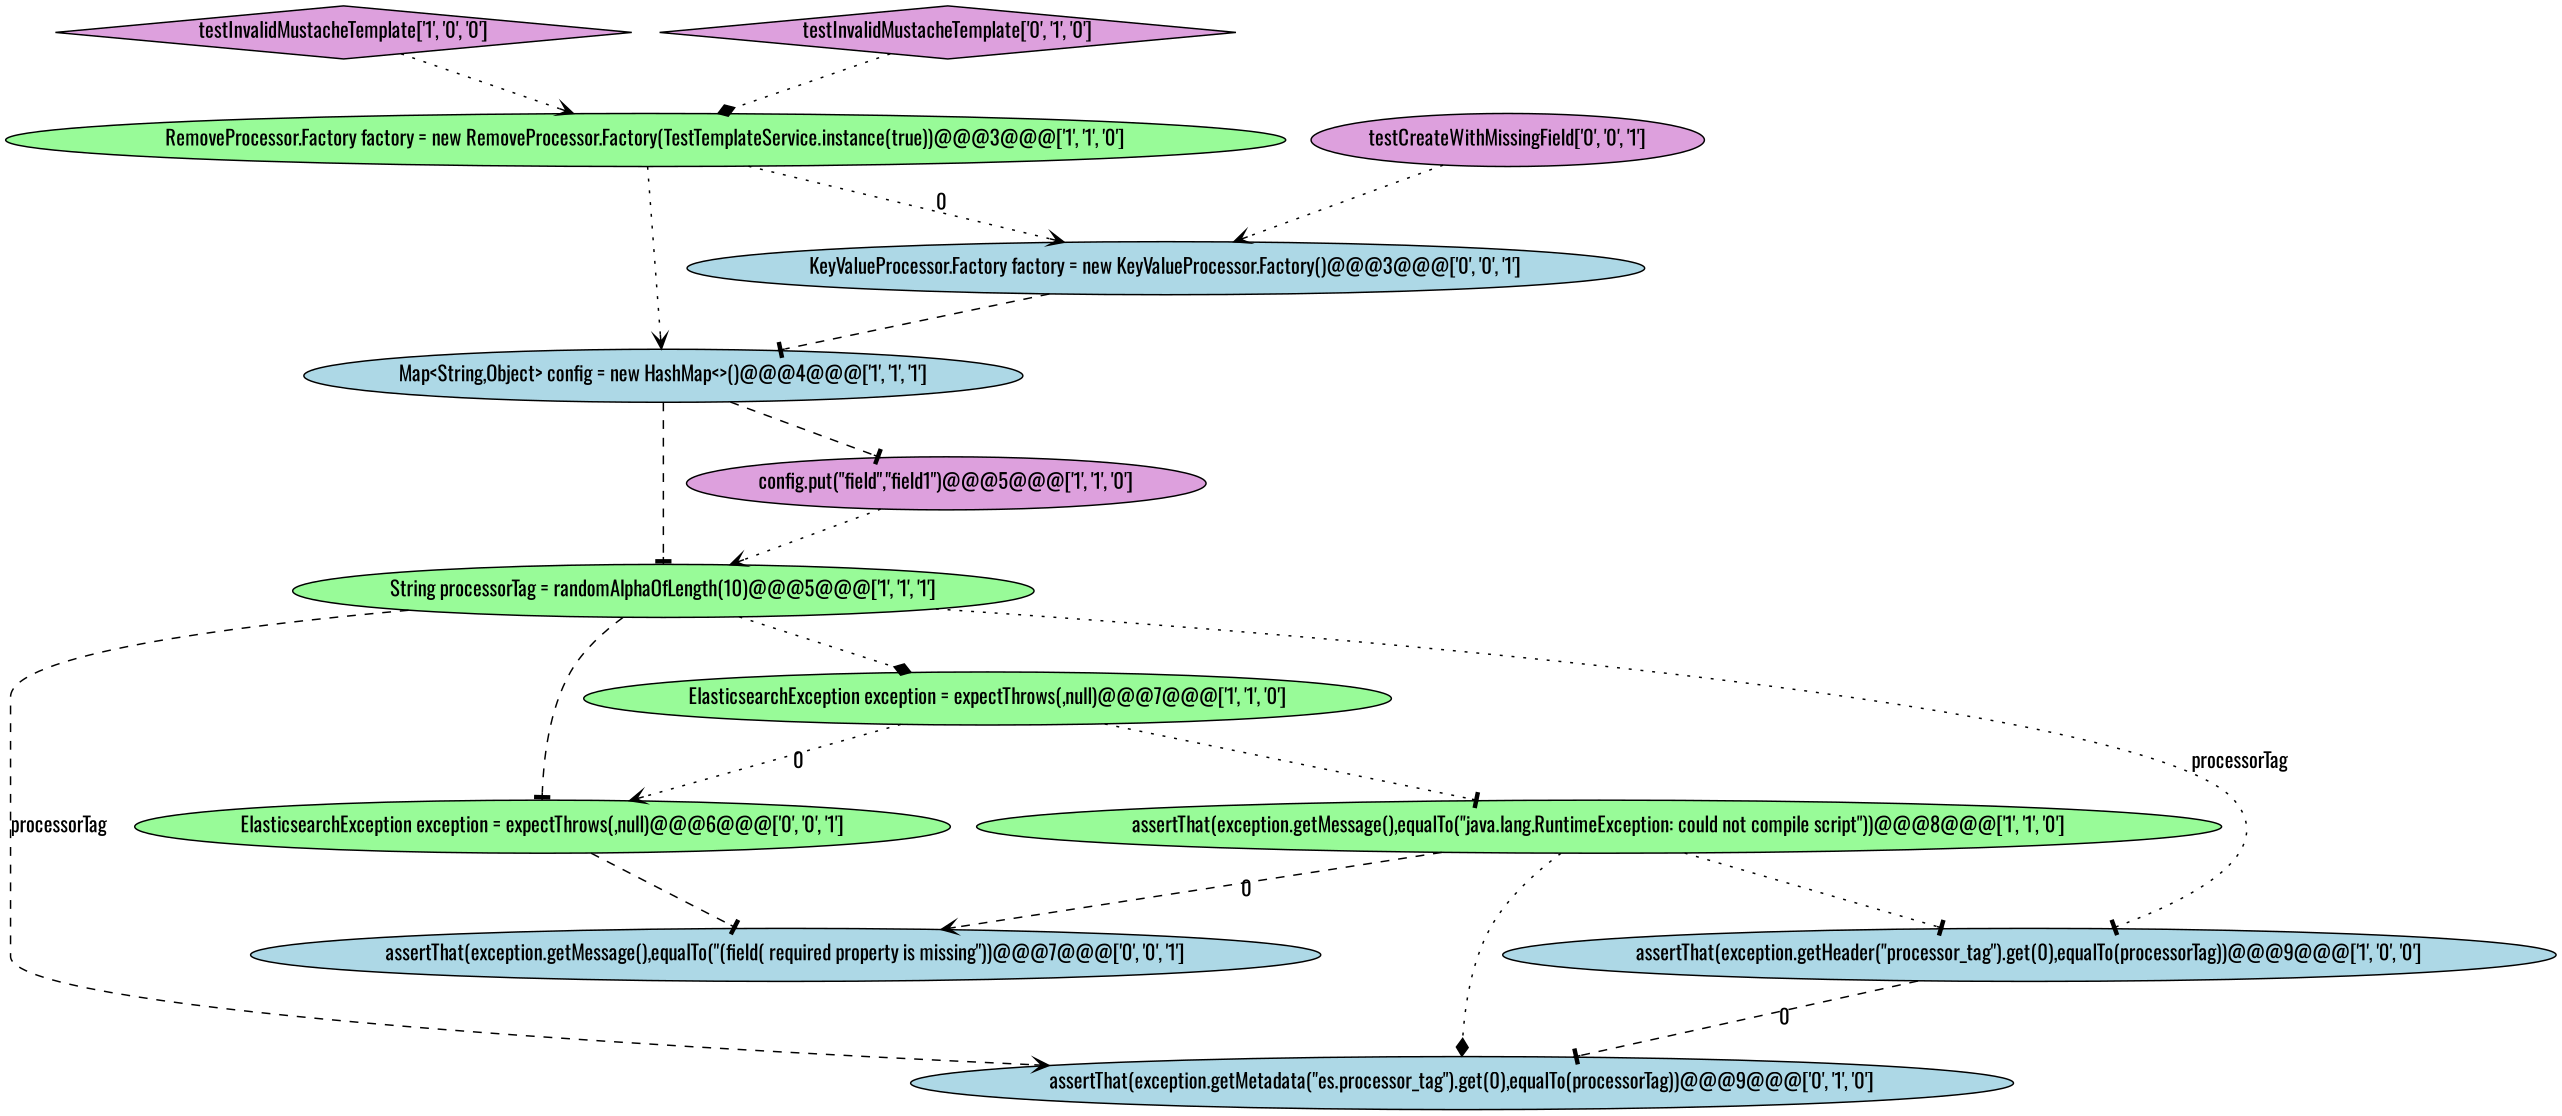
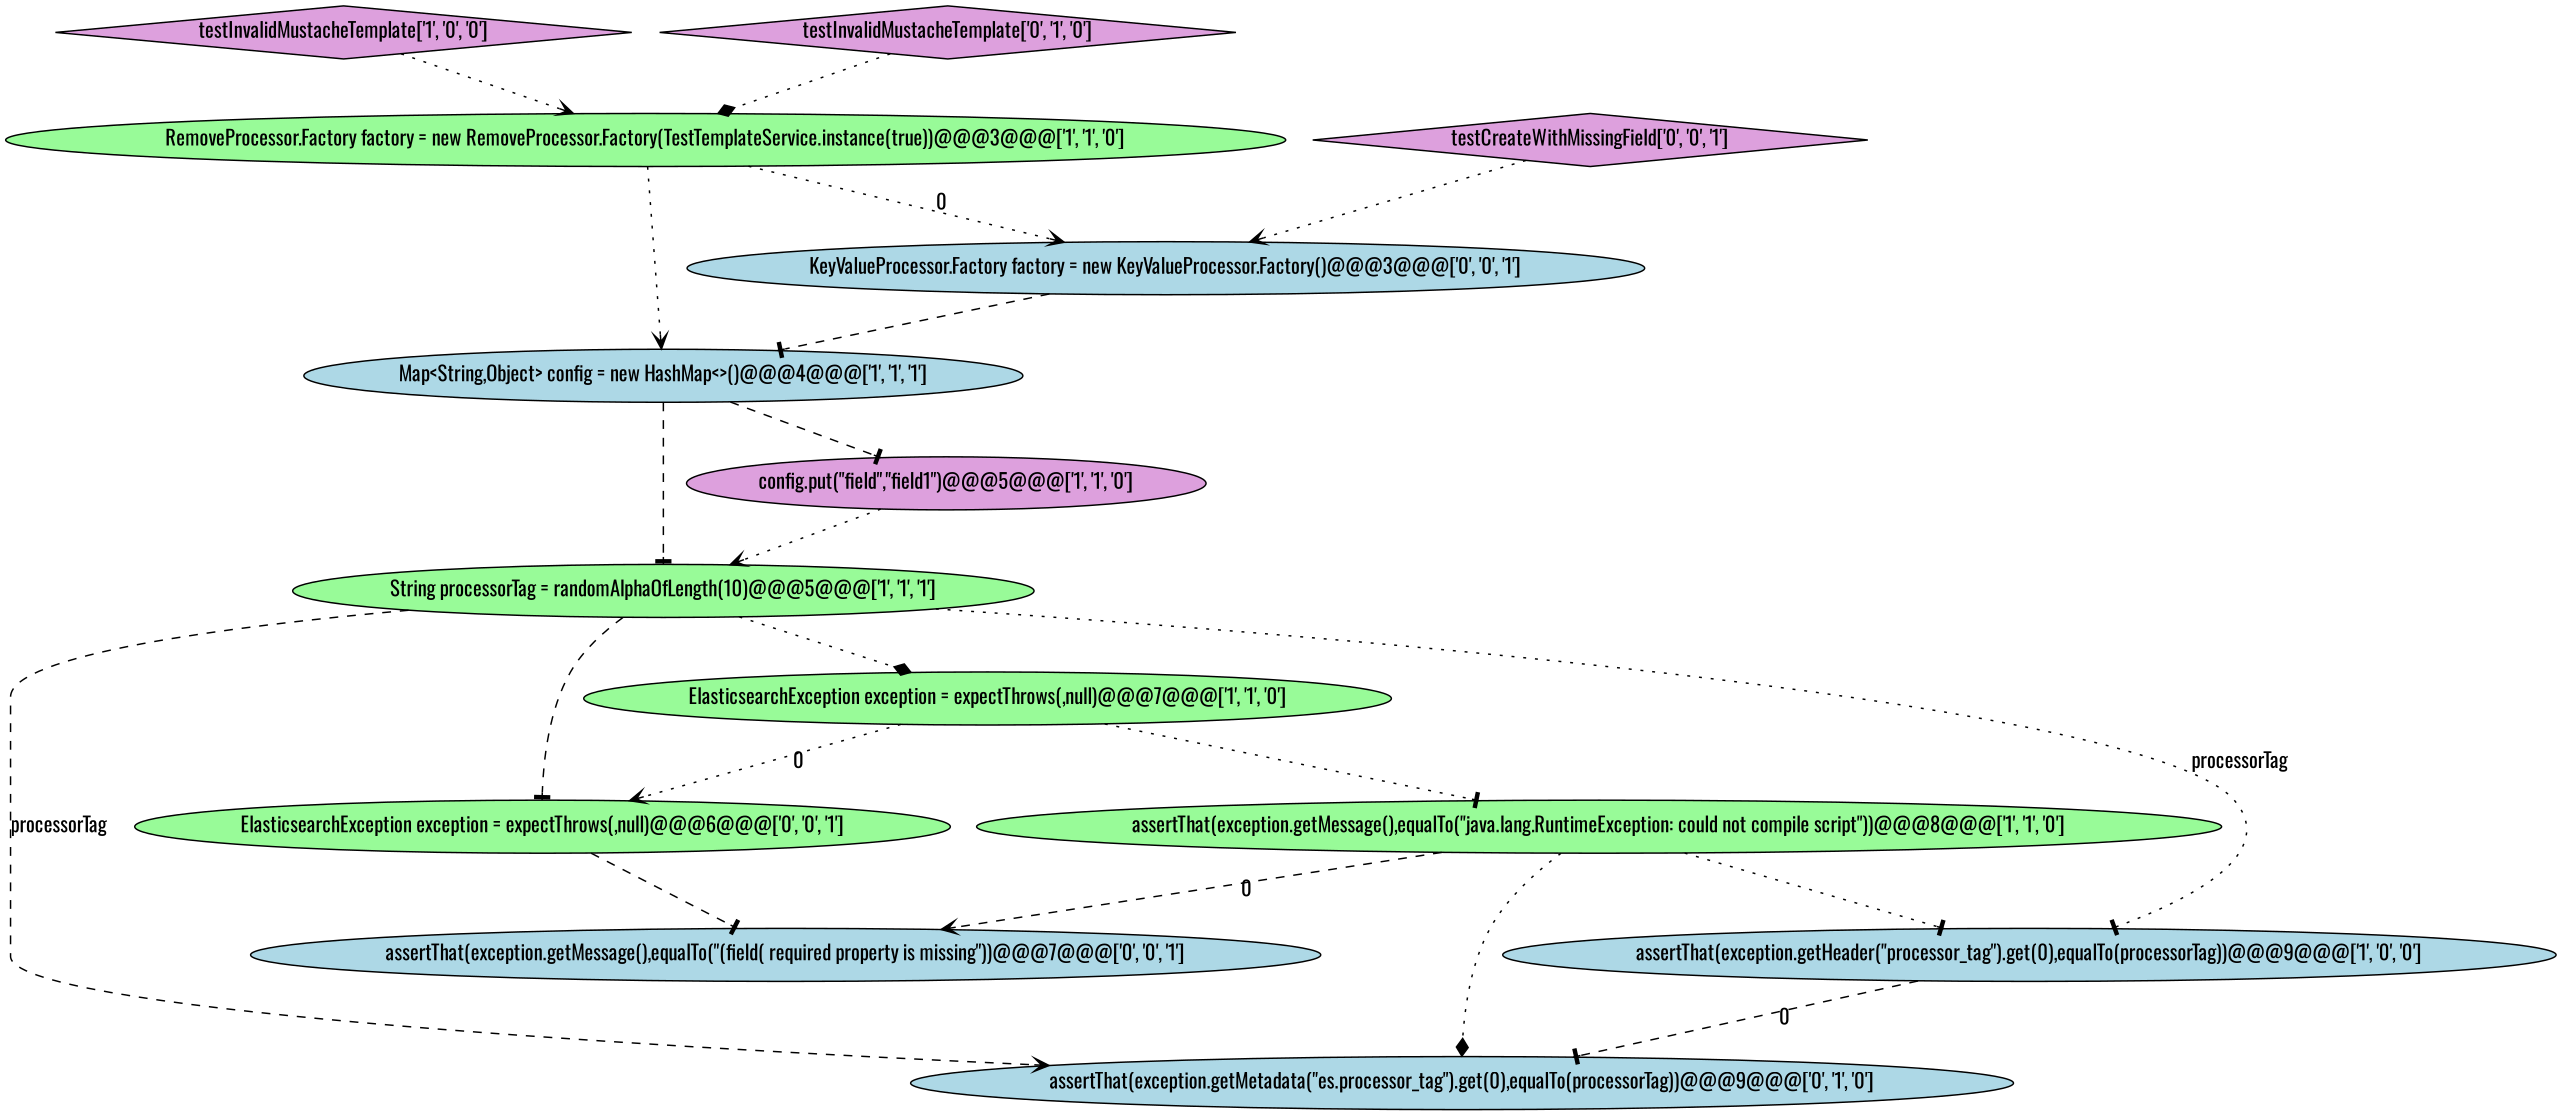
node "testCreateWithMissingField['0', '0', '1']": shape ellipse -> diamond
